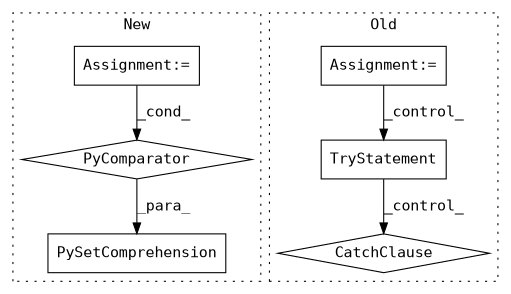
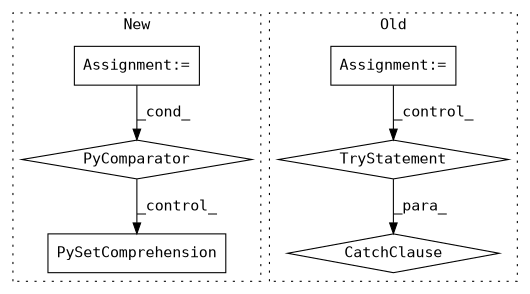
node "TryStatement": shape box -> diamond
edge "PyComparator" -> "PySetComprehension": label "_para_" -> "_control_"
edge "TryStatement" -> "CatchClause": label "_control_" -> "_para_"
